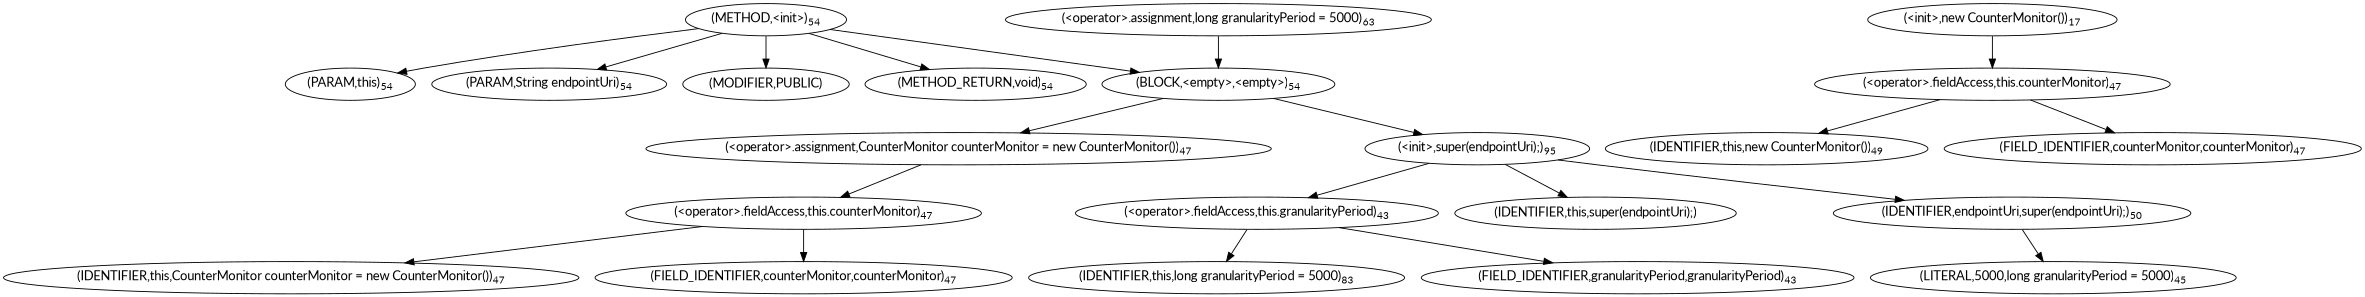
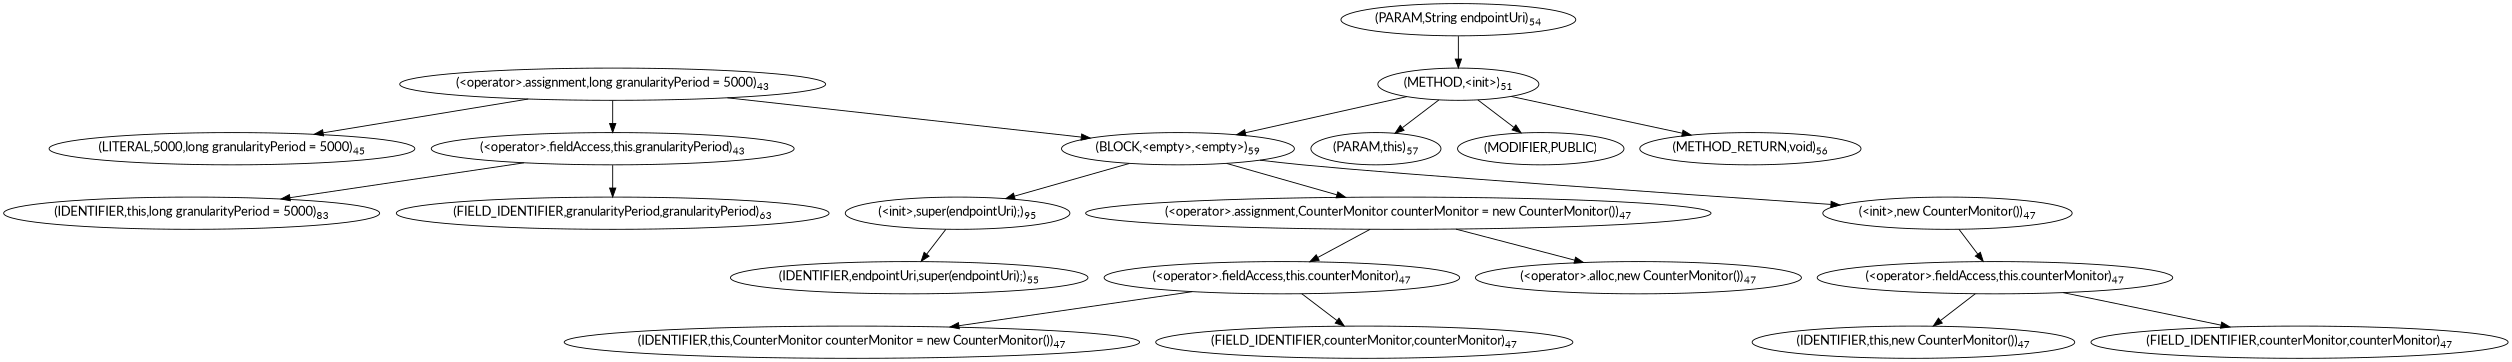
node "(METHOD,<init>)": text "54" -> "51"
node "(<operator>.assignment,long granularityPeriod = 5000)": text "63" -> "43"
node "(<init>,new CounterMonitor())": text "17" -> "47"
edge "(METHOD,<init>)" -> "(PARAM,String endpointUri)": reversed
node "(PARAM,this)": text "54" -> "57"
node "(METHOD_RETURN,void)": text "54" -> "56"
node "(BLOCK,<empty>,<empty>)": text "54" -> "59"
node "(IDENTIFIER,this,new CounterMonitor())": text "49" -> "47"
edge "(<init>,super(endpointUri);)" -> "(<operator>.fieldAccess,this.granularityPeriod)": now "(<operator>.assignment,long granularityPeriod = 5000)" -> "(<operator>.fieldAccess,this.granularityPeriod)"
edge "(BLOCK,<empty>,<empty>)" -> "(<init>,new CounterMonitor())": added
node "(IDENTIFIER,endpointUri,super(endpointUri);)": text "50" -> "55"
node "(IDENTIFIER,this,super(endpointUri);)": removed
edge "(IDENTIFIER,endpointUri,super(endpointUri);)" -> "(LITERAL,5000,long granularityPeriod = 5000)": now "(<operator>.assignment,long granularityPeriod = 5000)" -> "(LITERAL,5000,long granularityPeriod = 5000)"
node "(FIELD_IDENTIFIER,granularityPeriod,granularityPeriod)": text "43" -> "63"
node "(<operator>.alloc,new CounterMonitor())": added
